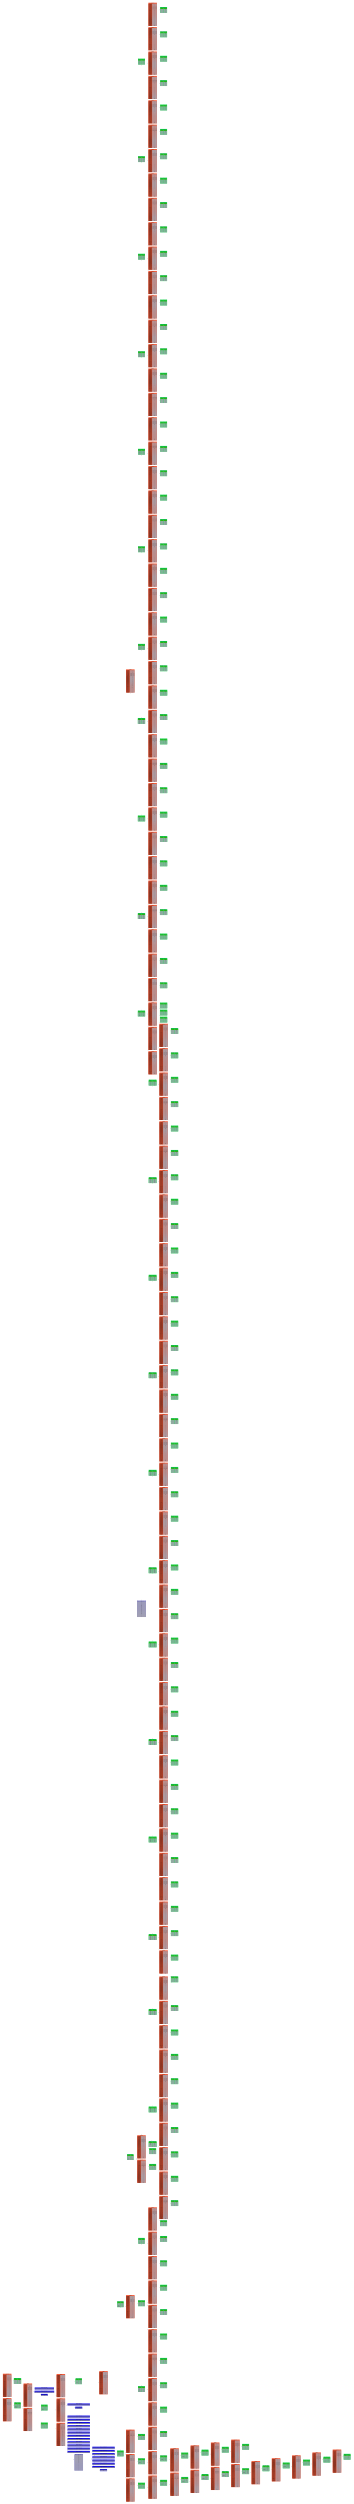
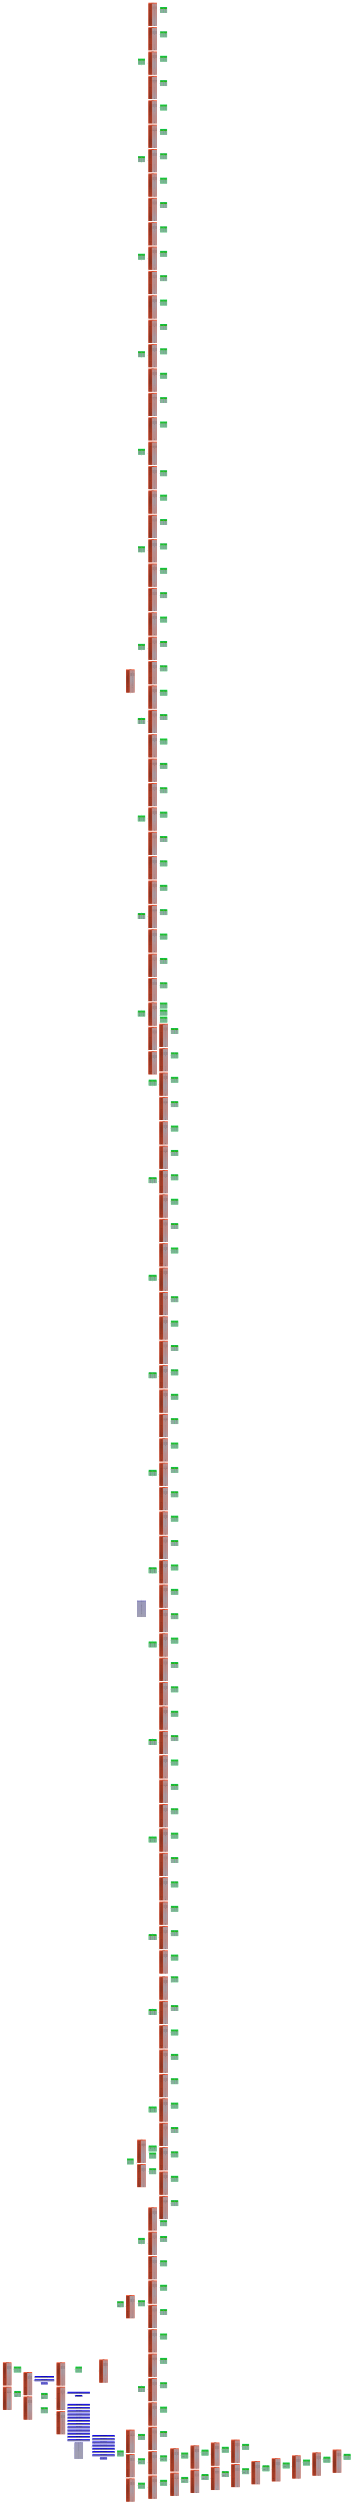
node "Bloque de Carpeta 89": removed
node "Bloque de Carpeta 135": removed
